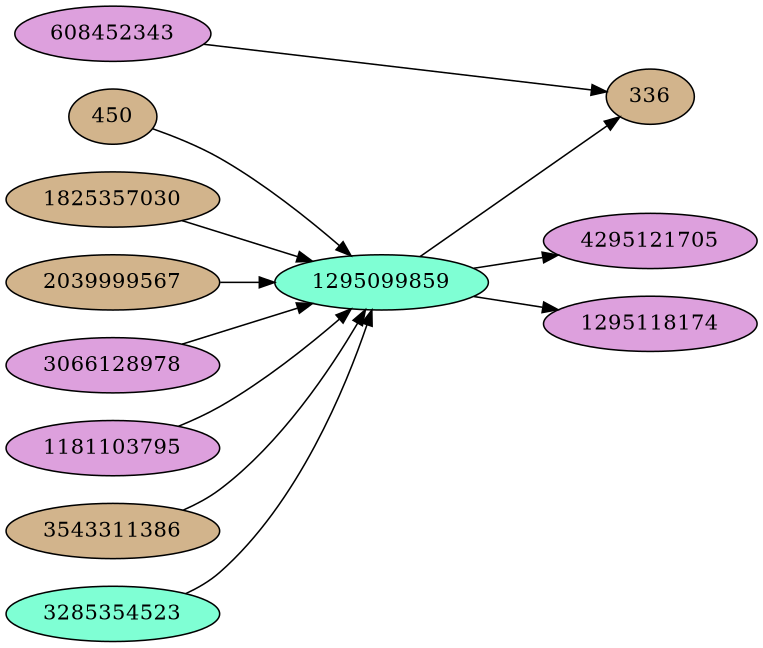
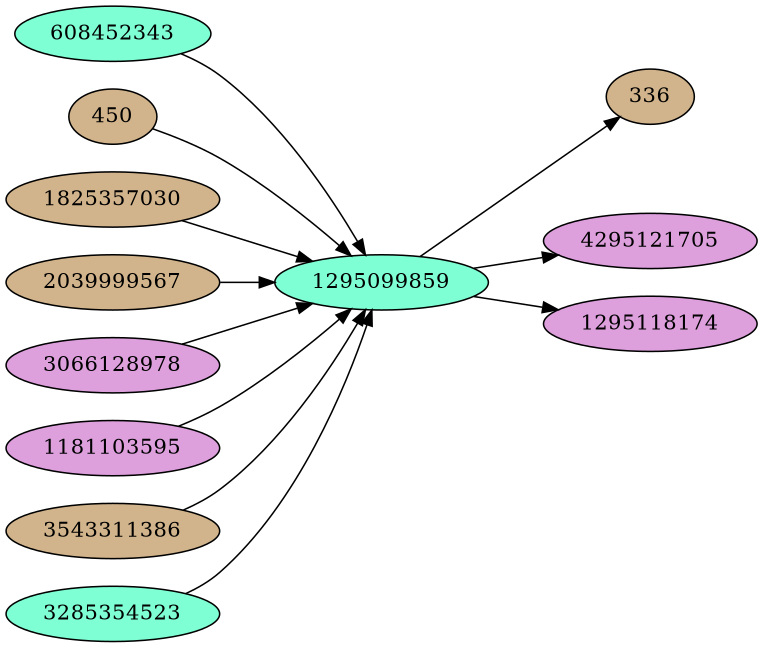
node "608452343": fillcolor plum -> aquamarine
edge "608452343" -> "336": now "608452343" -> "1295099859"
node "1181103795": label "1181103795" -> "1181103595"
